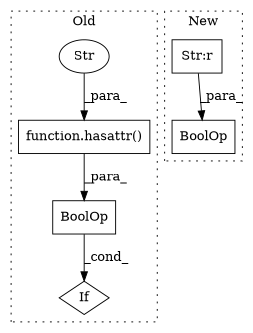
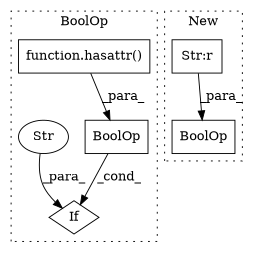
cluster "Old": label "Old" -> "BoolOp"
edge "Str" -> "function.hasattr()": now "Str" -> "If"
